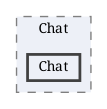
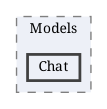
cluster "Chat": label "Chat" -> "Models"
